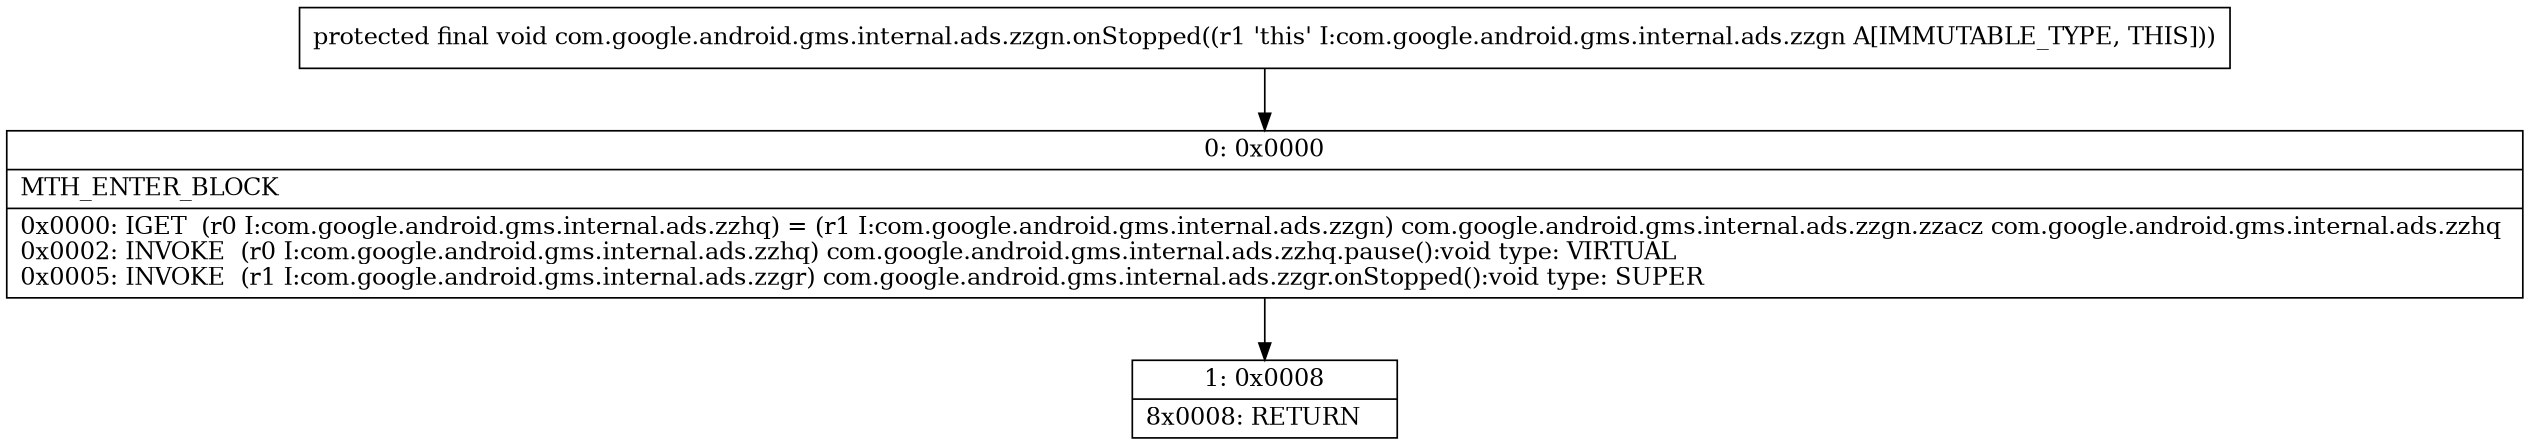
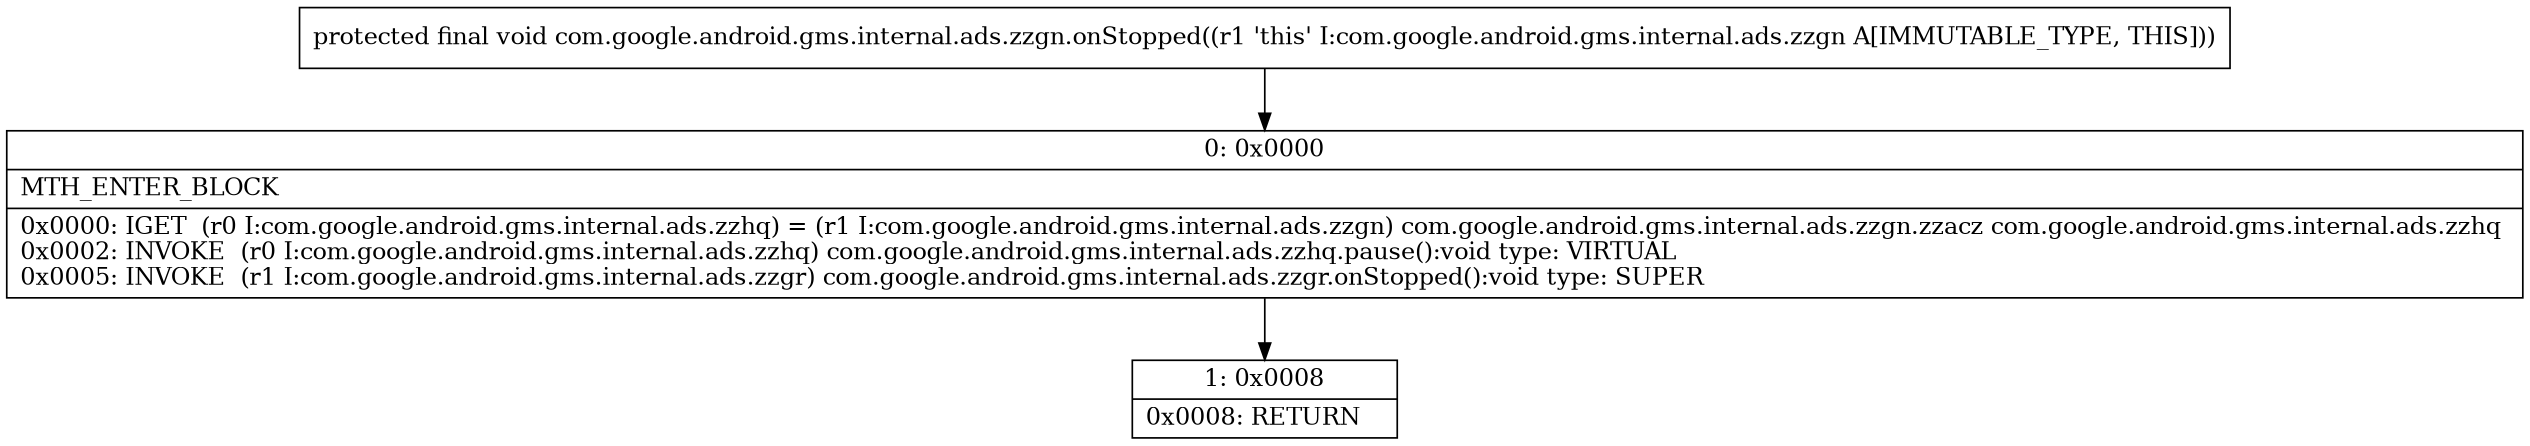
node "1: 0x0008": text "8x0008: RETURN" -> "0x0008: RETURN"
